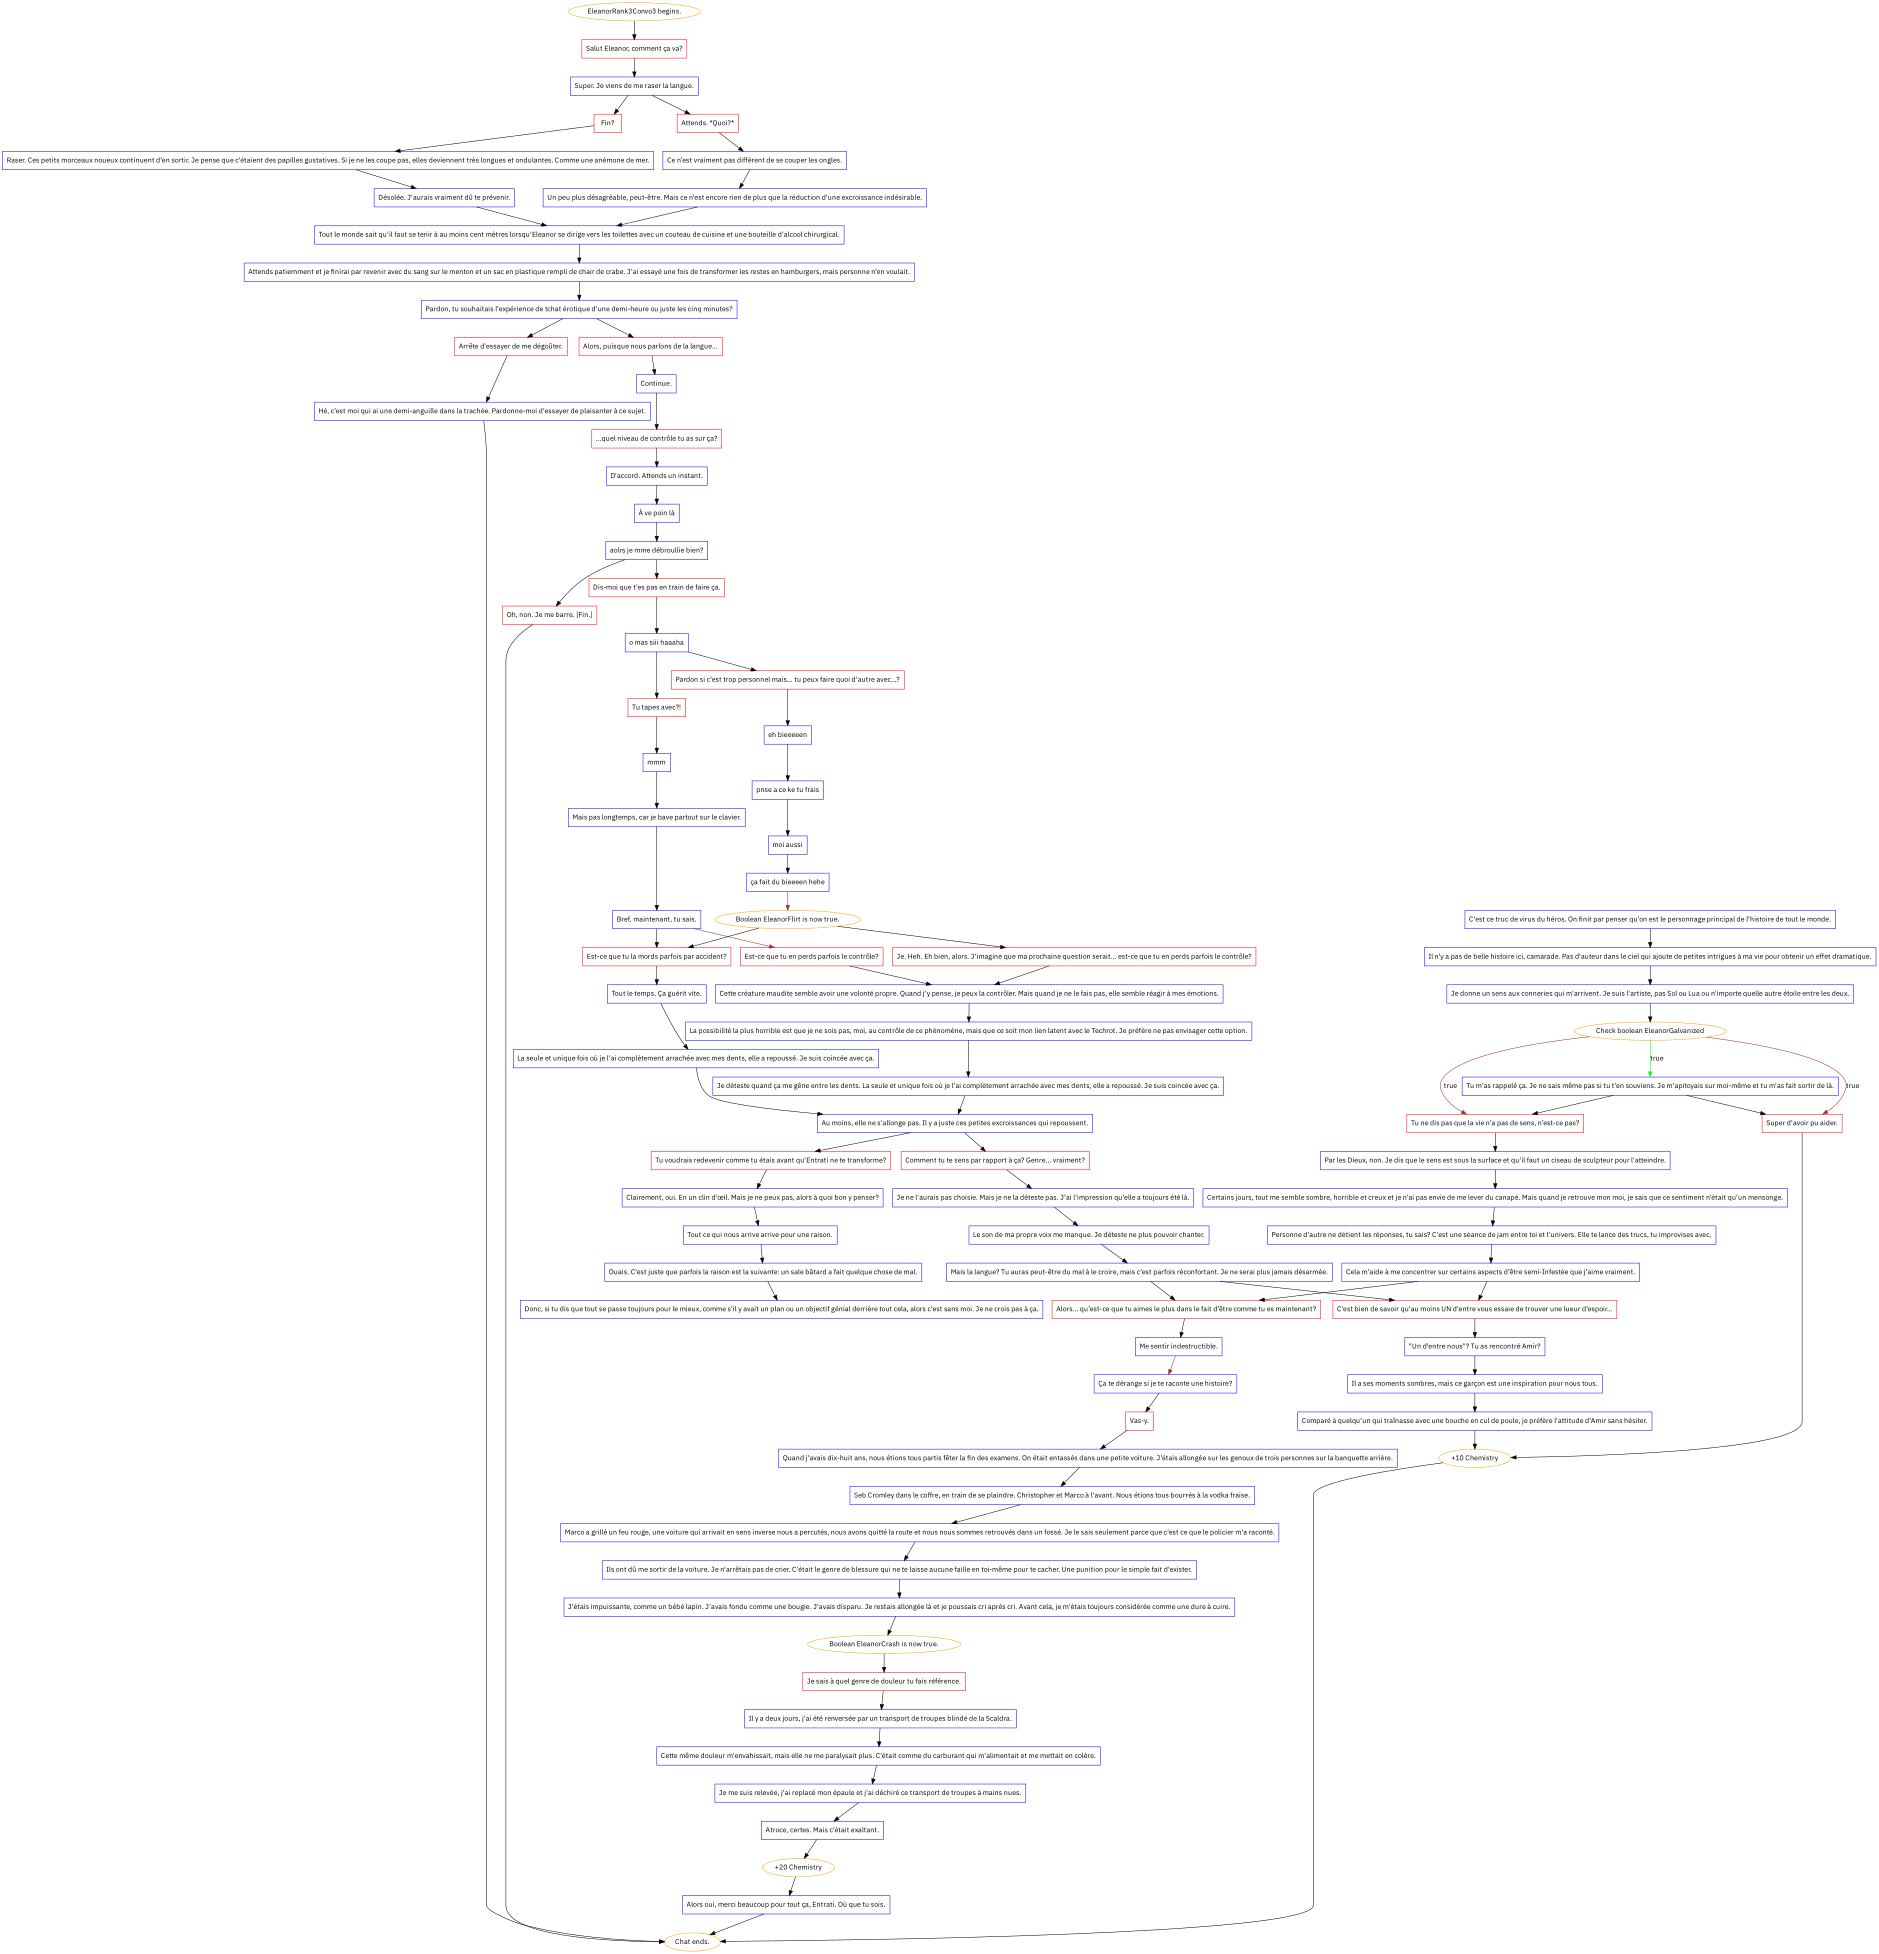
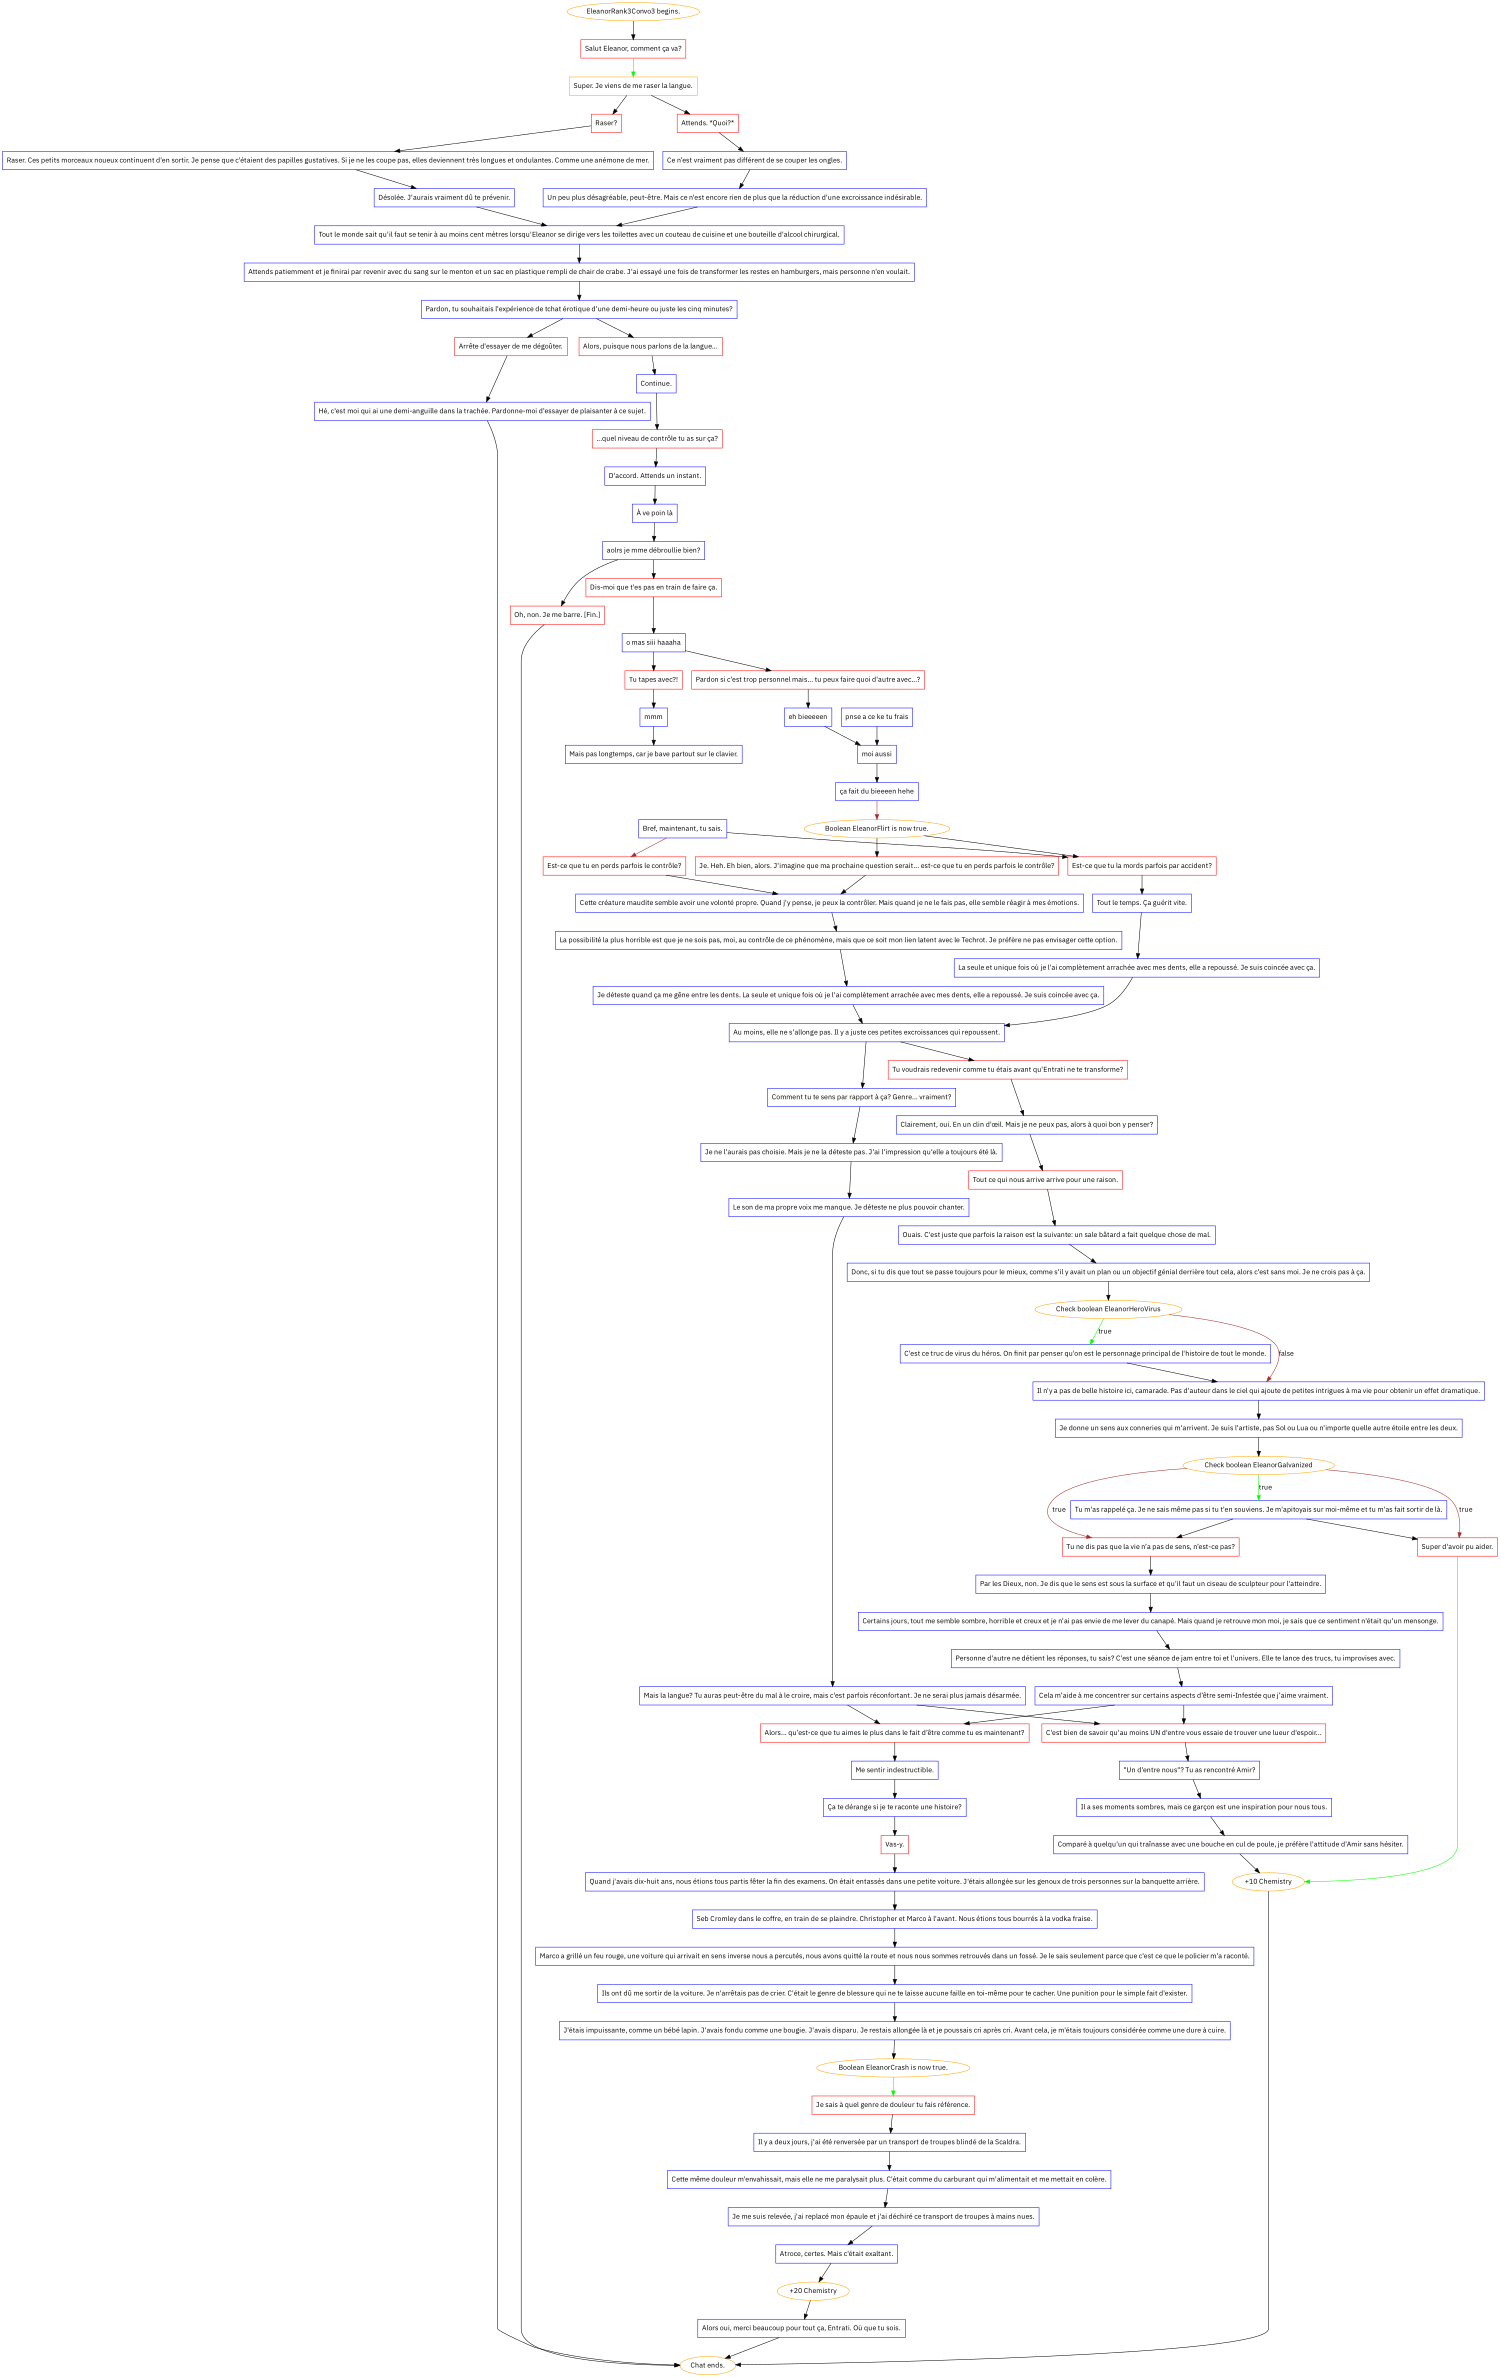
edge "Salut Eleanor, comment ça va?" -> "Super. Je viens de me raser la langue.": color black -> green
node "Super. Je viens de me raser la langue.": color blue -> orange
node "Fin?": label "Fin?" -> "Raser?"
edge "eh bieeeeen" -> "pnse a ce ke tu frais": now "eh bieeeeen" -> "moi aussi"
edge "Mais pas longtemps, car je bave partout sur le clavier." -> "Bref, maintenant, tu sais.": removed
node "Comment tu te sens par rapport à ça? Genre... vraiment?": color red -> blue
node "Tout ce qui nous arrive arrive pour une raison.": color blue -> red
node "Check boolean EleanorHeroVirus": added
edge "Me sentir indestructible." -> "Ça te dérange si je te raconte une histoire?": color brown -> black
edge "Super d'avoir pu aider." -> "+10 Chemistry": color black -> green
edge "Boolean EleanorCrash is now true." -> "Je sais à quel genre de douleur tu fais référence.": color black -> green
